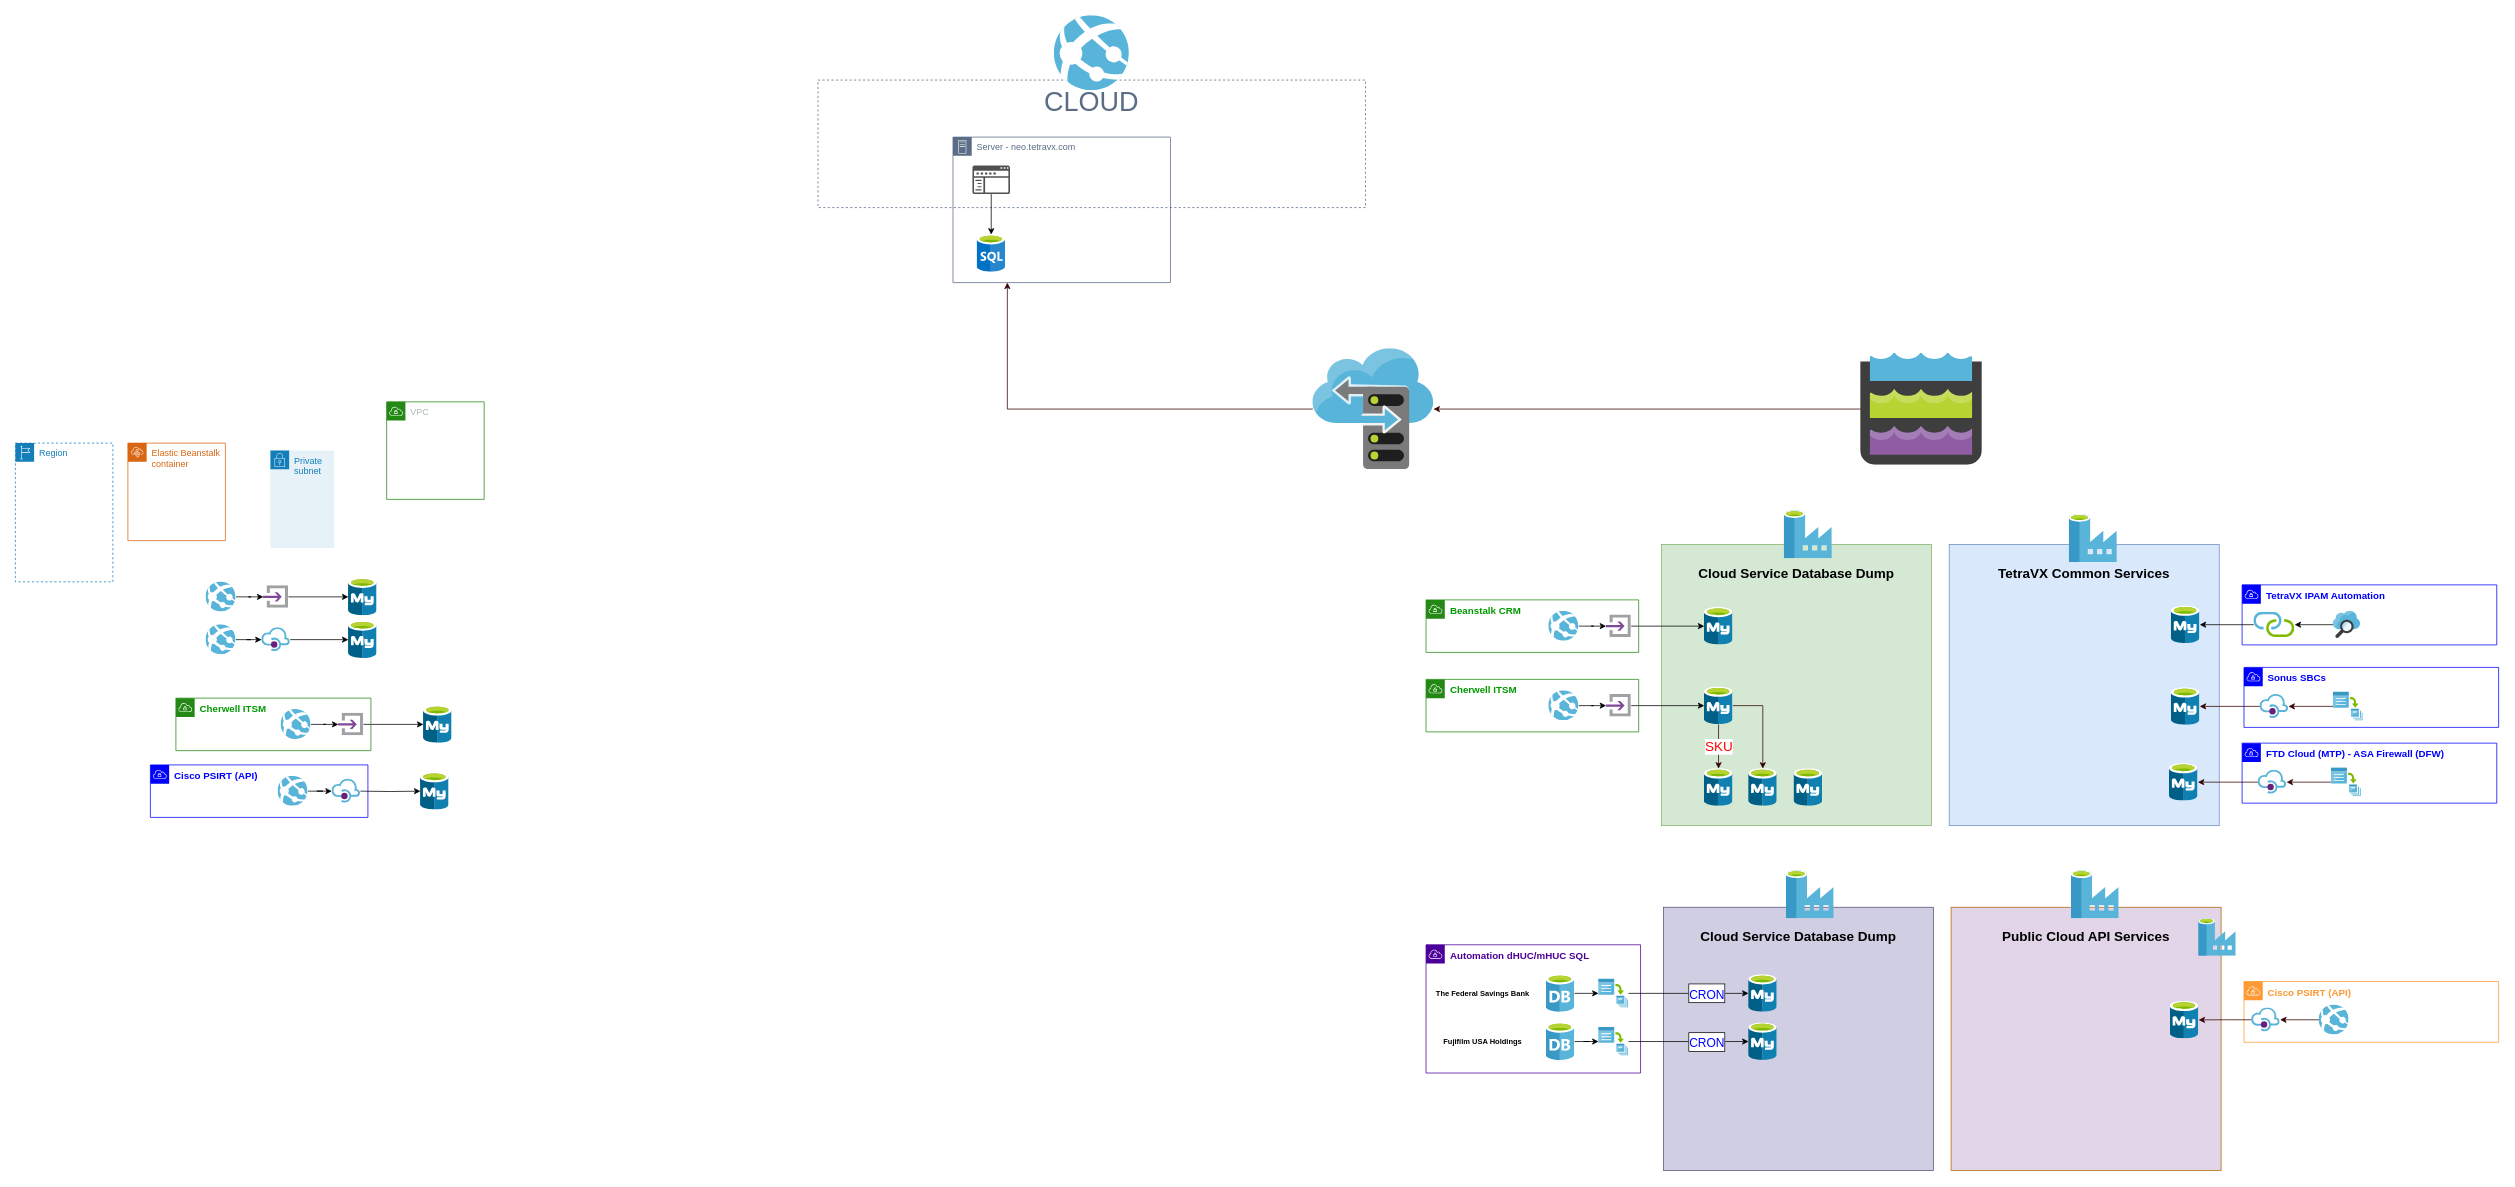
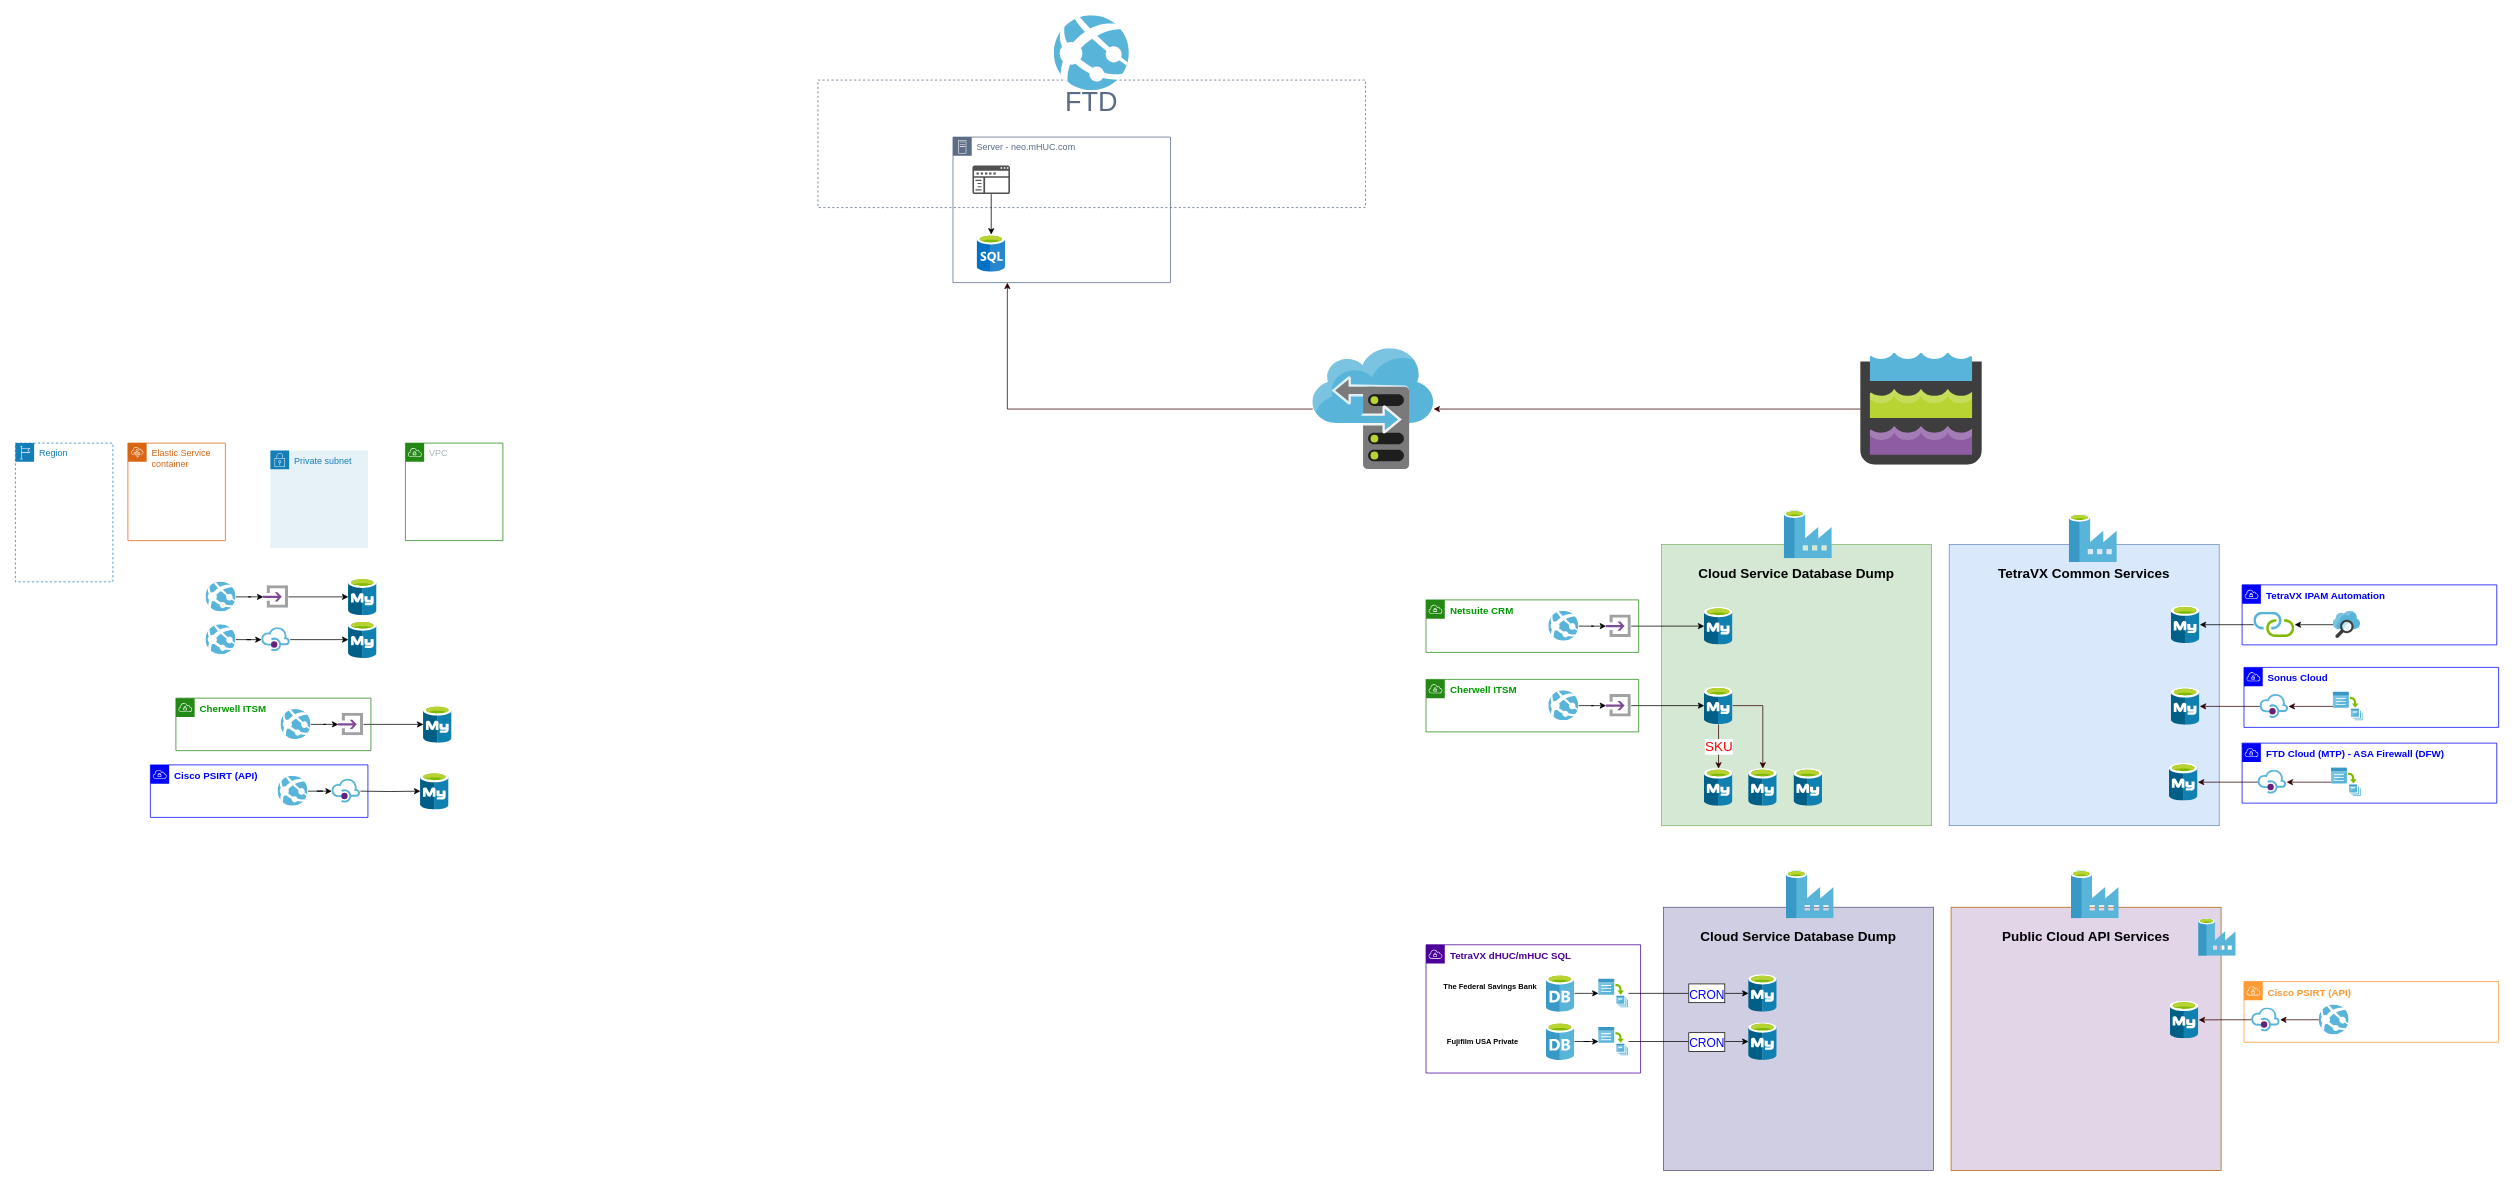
node "CLOUD": label "CLOUD" -> "FTD"
node "Server - neo.tetravx.com": label "Server - neo.tetravx.com" -> "Server - neo.mHUC.com"
node "VPC": moved (435, 450) -> (454, 492)
node "Elastic Beanstalk container": label "Elastic Beanstalk container" -> "Elastic Service container"
node "Private subnet": size 64x98 -> 98x98
node "Beanstalk CRM": label "Beanstalk CRM" -> "Netsuite CRM"
node "Sonus SBCs": label "Sonus SBCs" -> "Sonus Cloud"
node "Automation dHUC/mHUC SQL": label "Automation dHUC/mHUC SQL" -> "TetraVX dHUC/mHUC SQL"
node "The Federal Savings Bank": moved (1482, 993) -> (1490, 986)
node "Fujifilm USA Holdings": label "Fujifilm USA Holdings" -> "Fujifilm USA Private"
